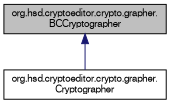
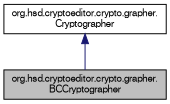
edge "org.hsd.cryptoeditor.crypto.grapher. Cryptographer" -> "org.hsd.cryptoeditor.crypto.grapher. BCCryptographer": reversed
